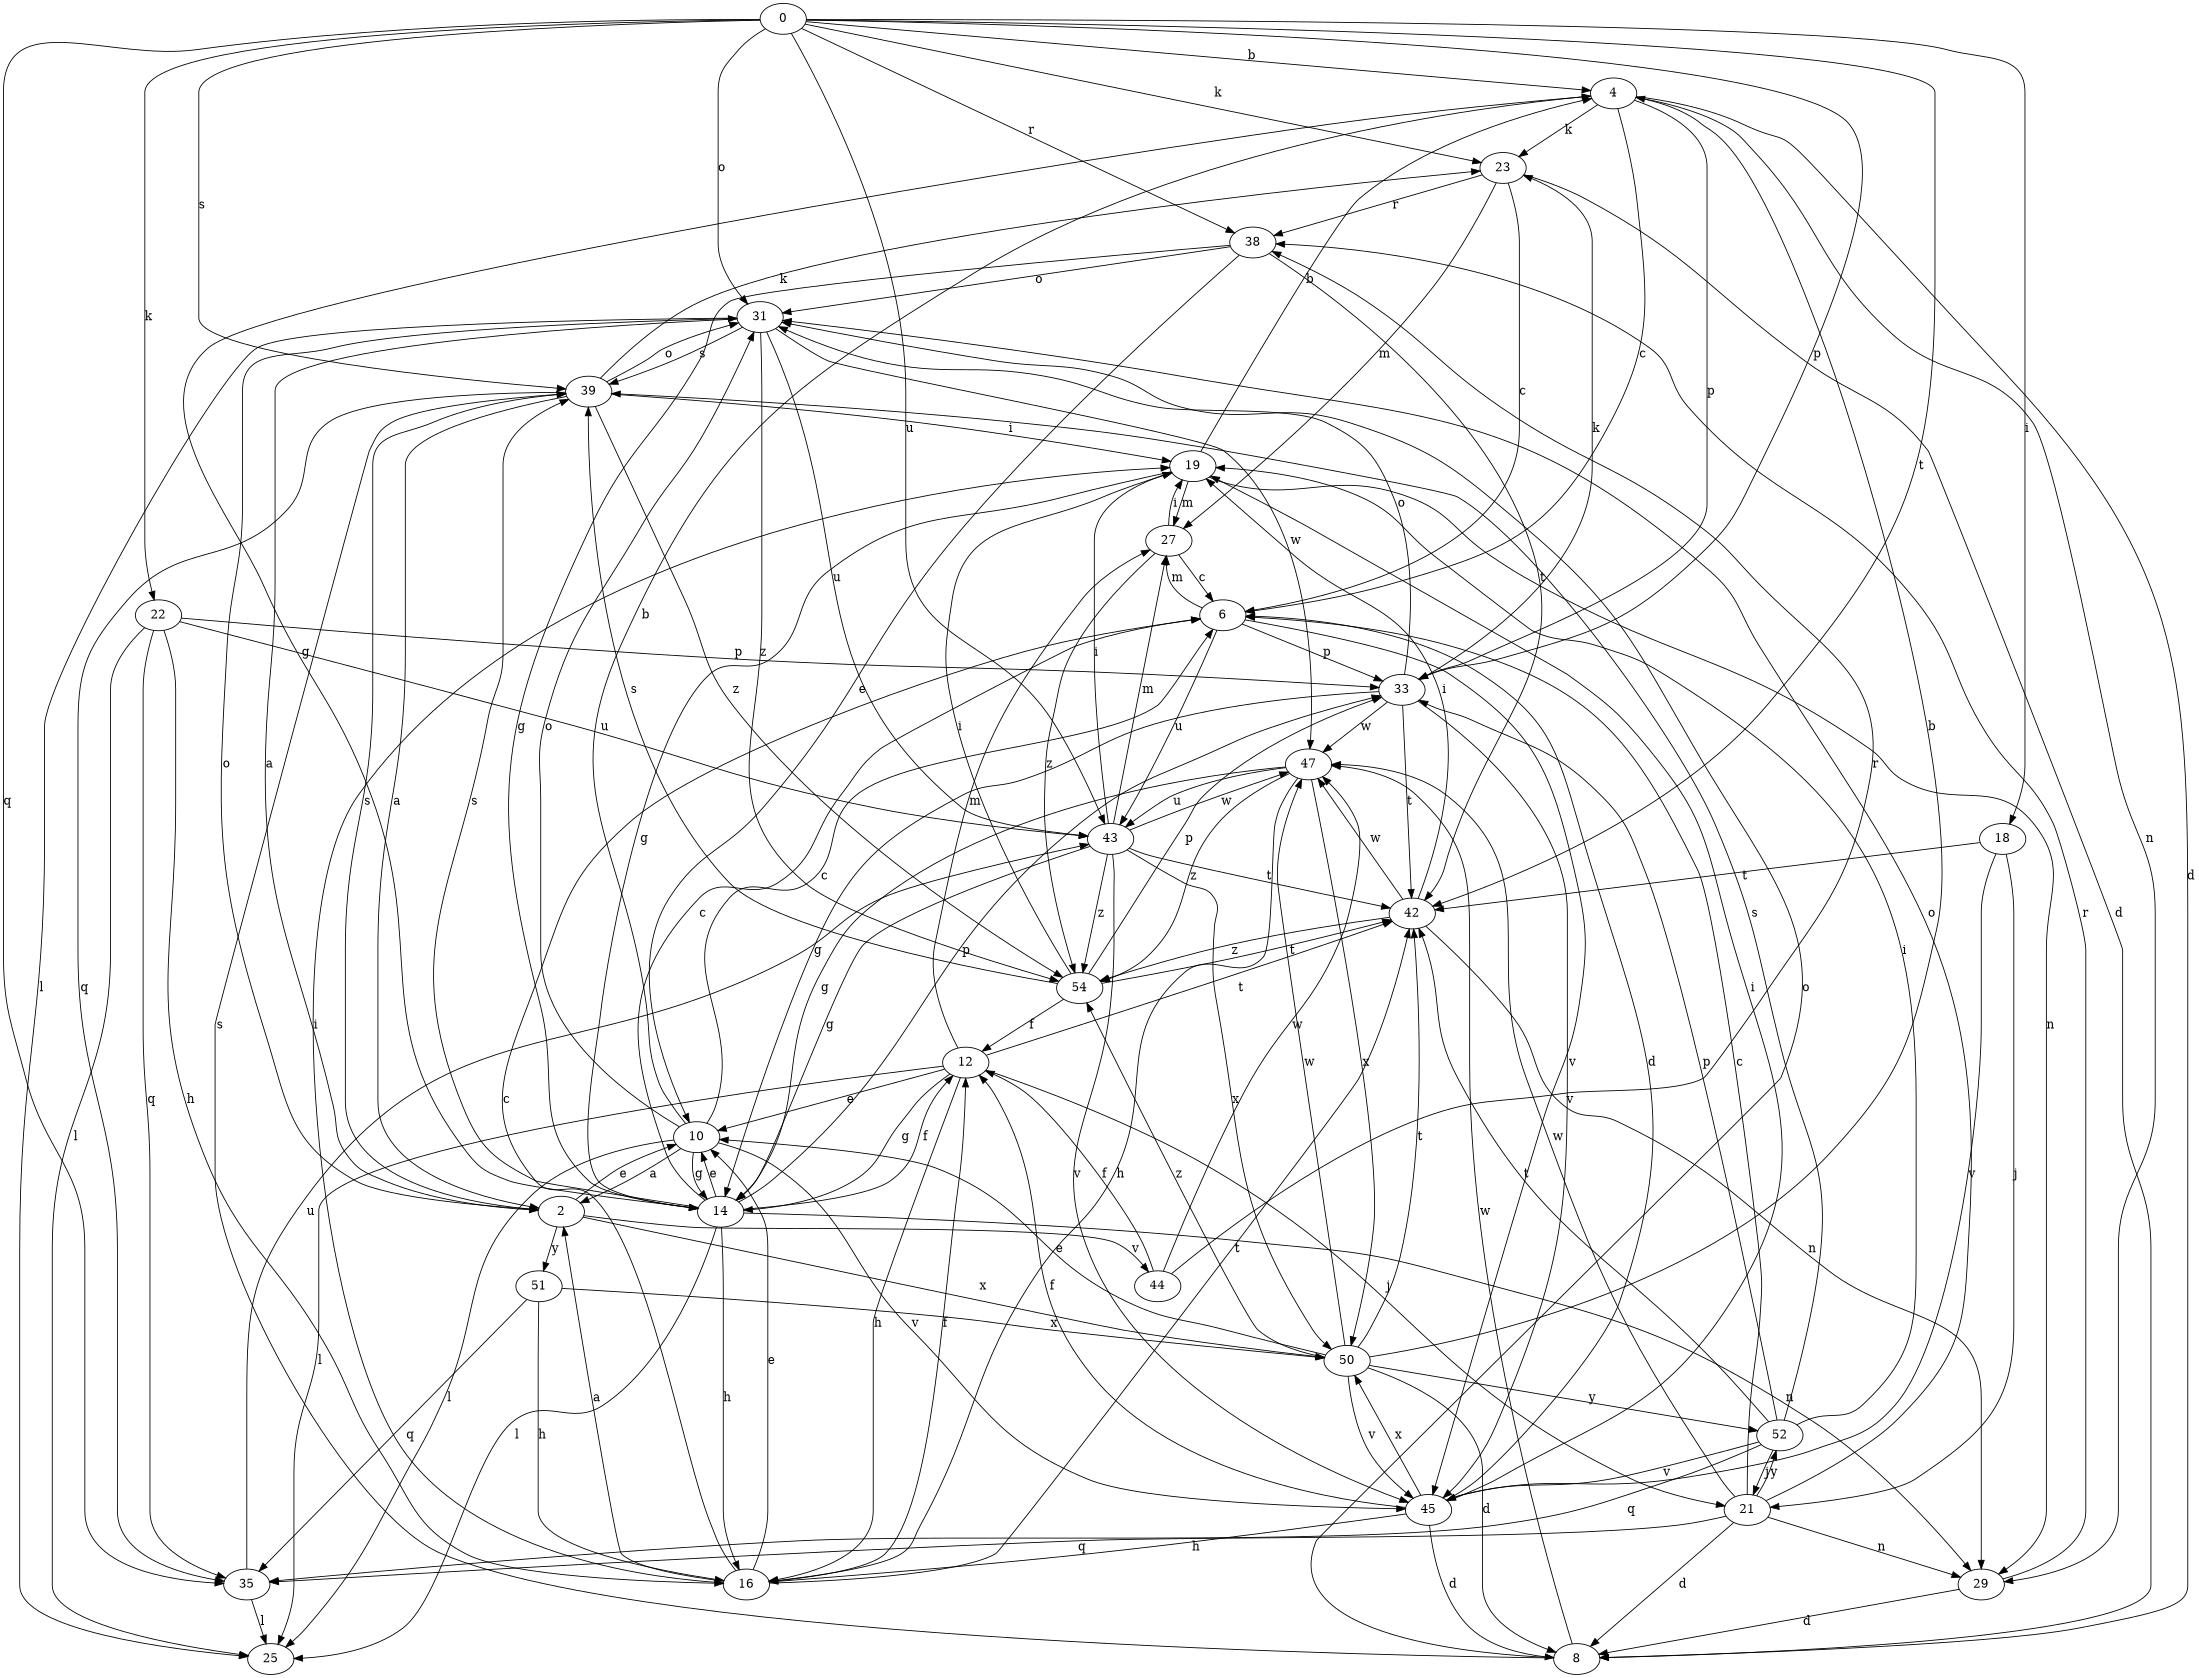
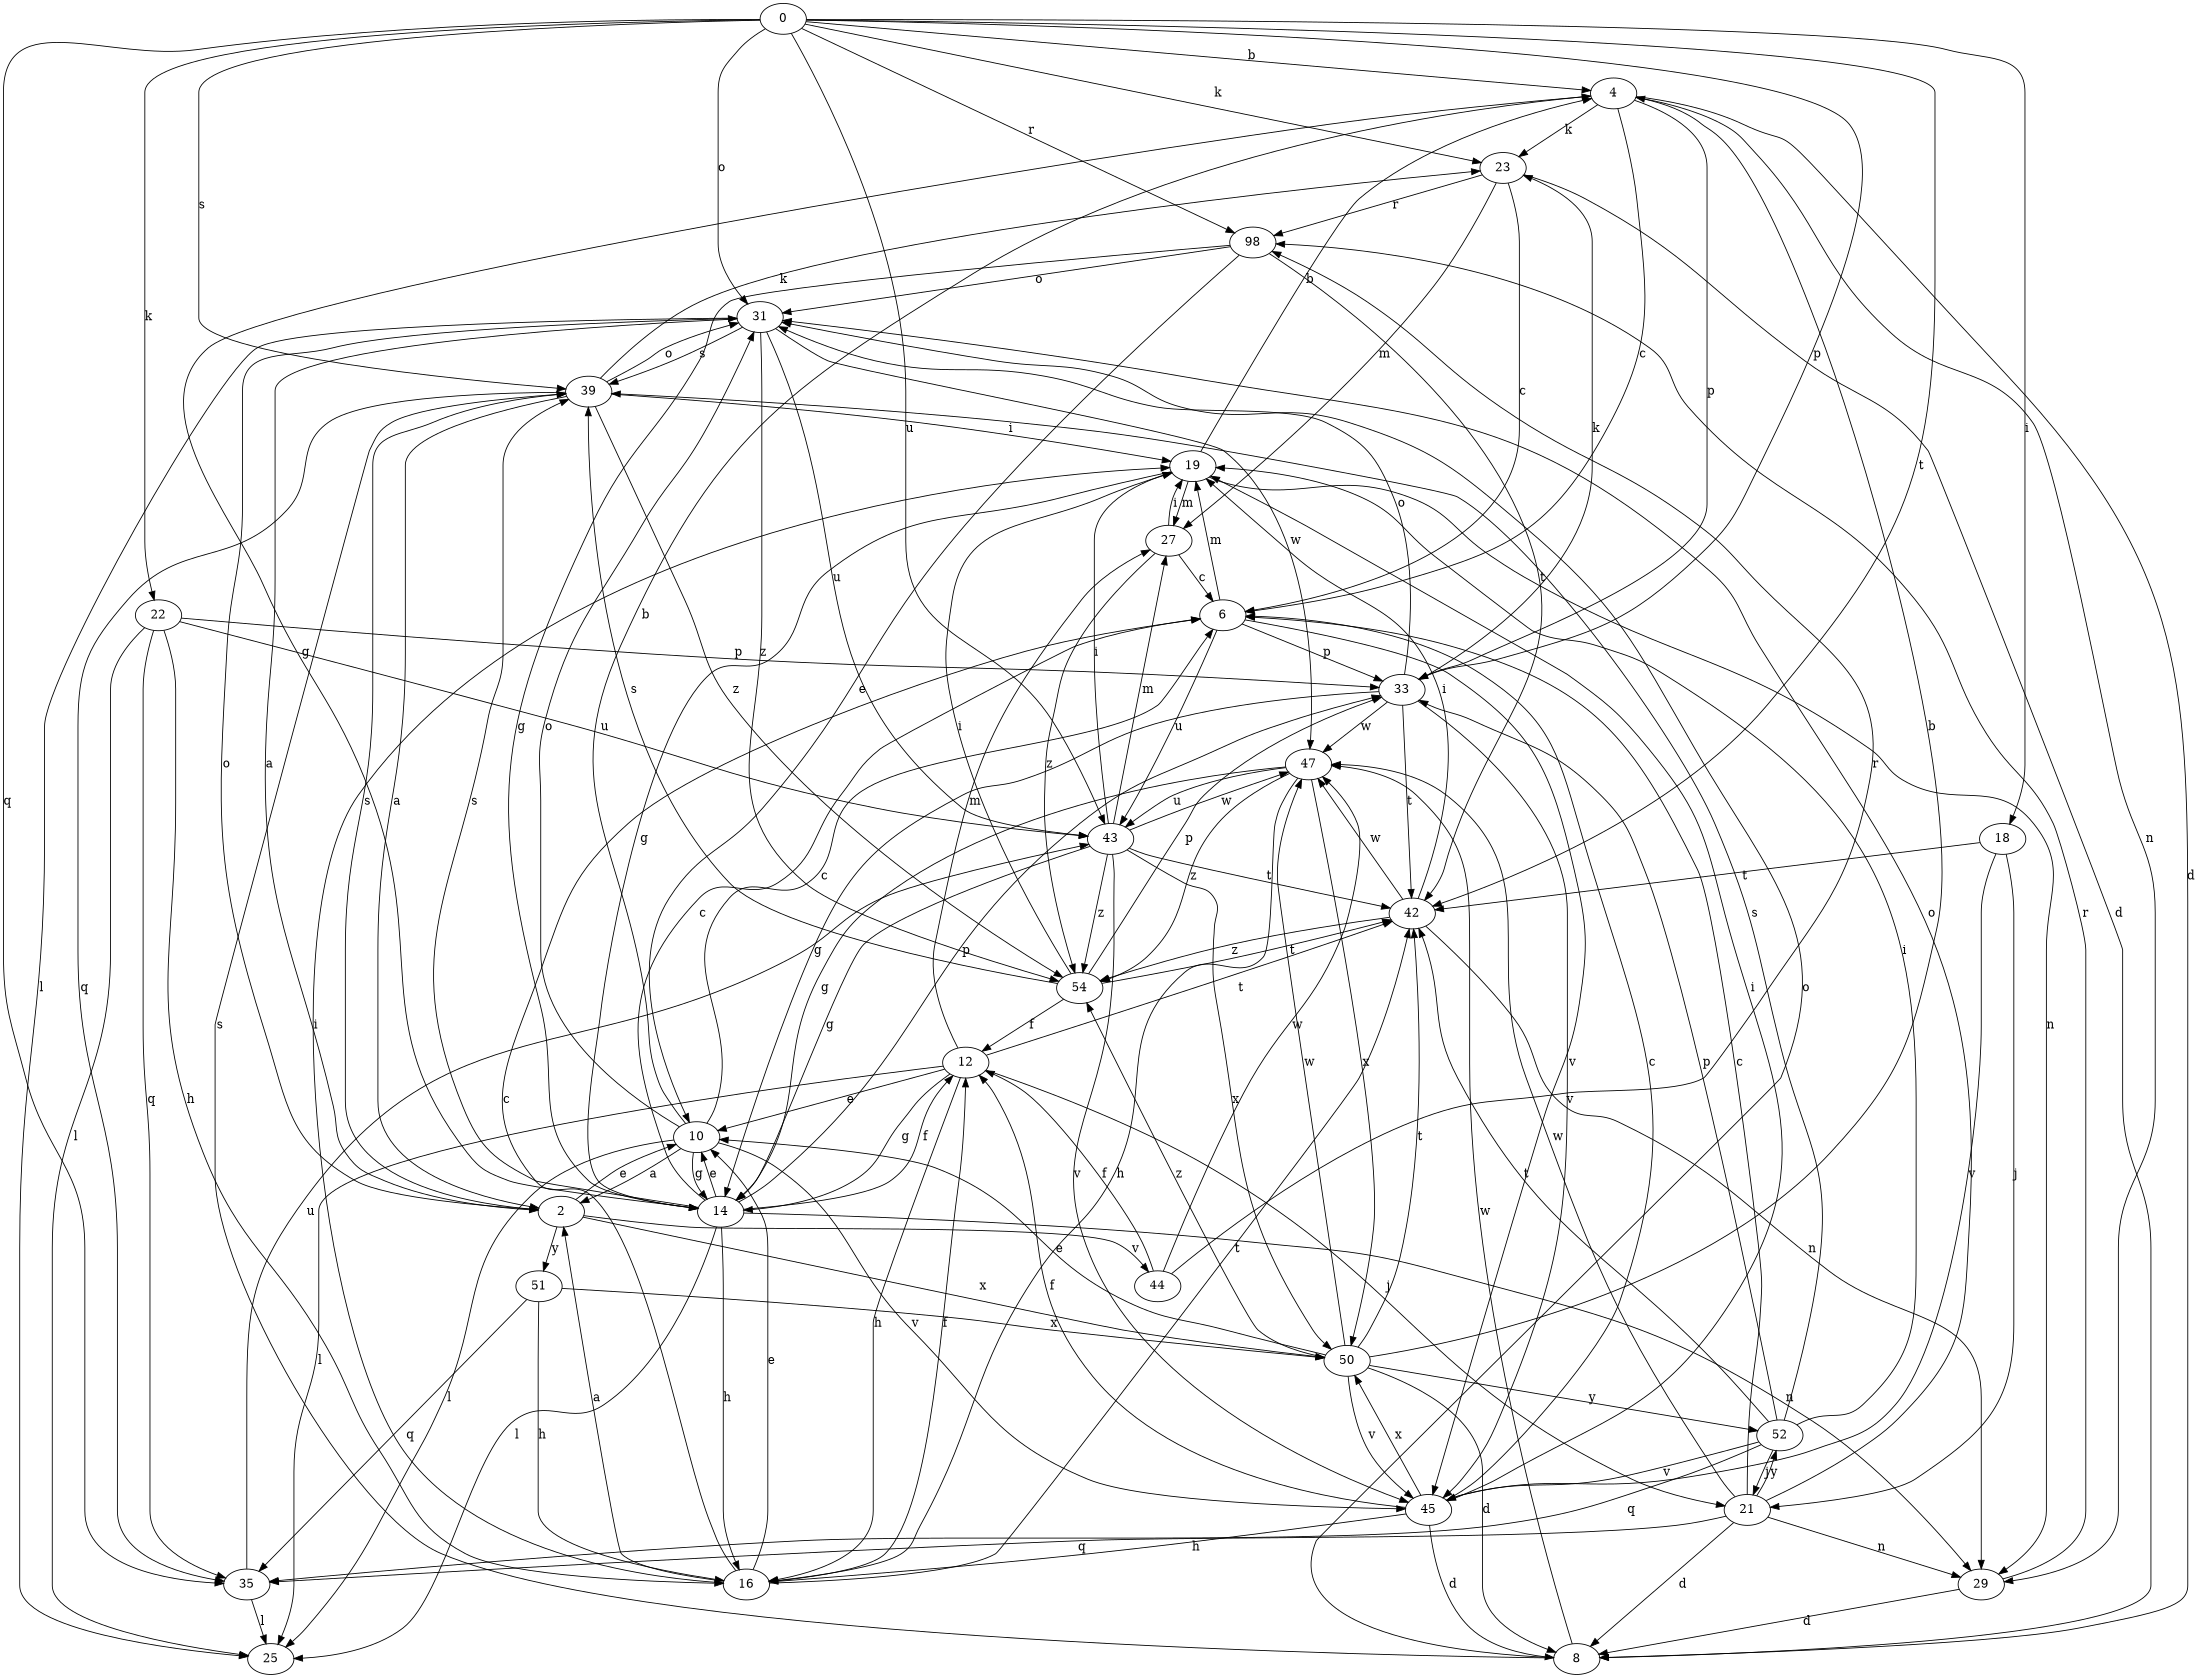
node "38": label "38" -> "98"
edge "6" -> "27": now "6" -> "19"
edge "45" -> "6": label "d" -> "c"
